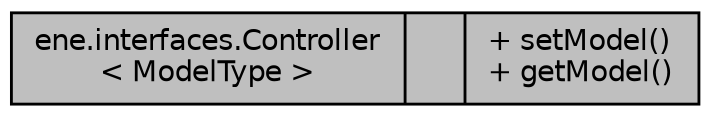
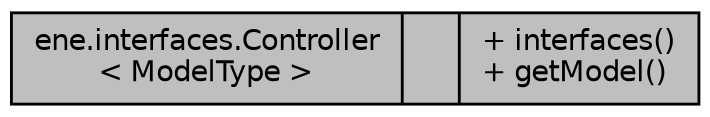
node "ene.interfaces.Controller": text "+ setModel()" -> "+ interfaces()"
